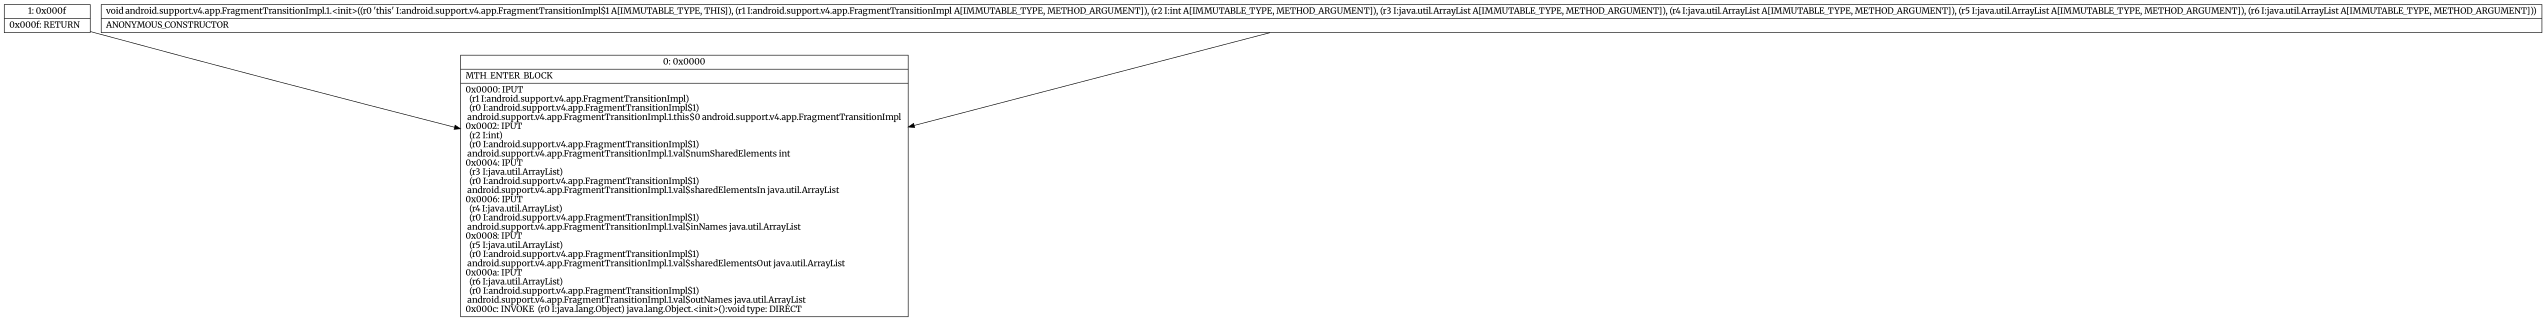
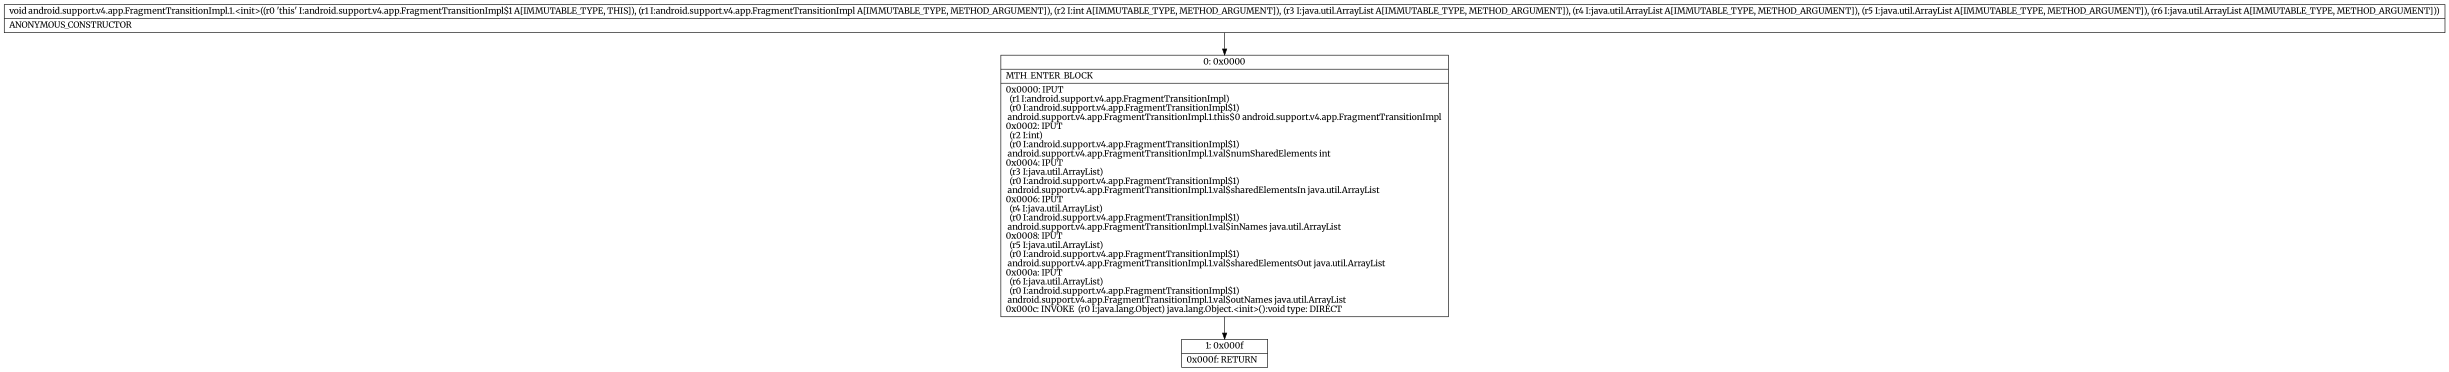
edge "1: 0x000f" -> "0: 0x0000": reversed
